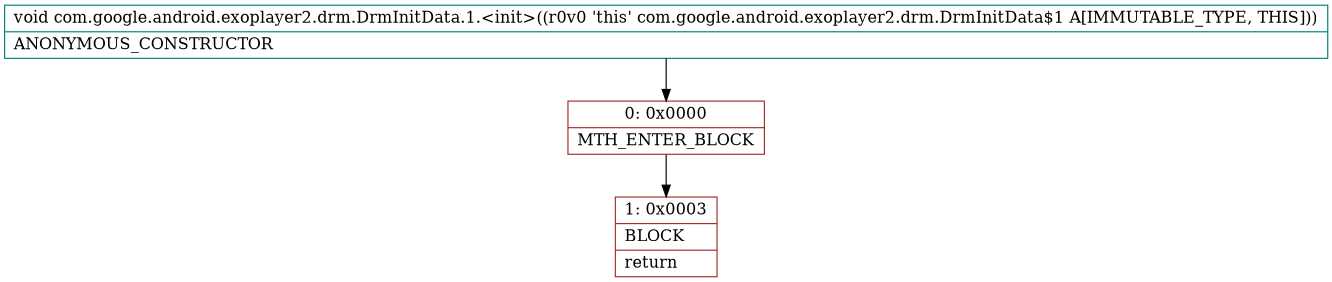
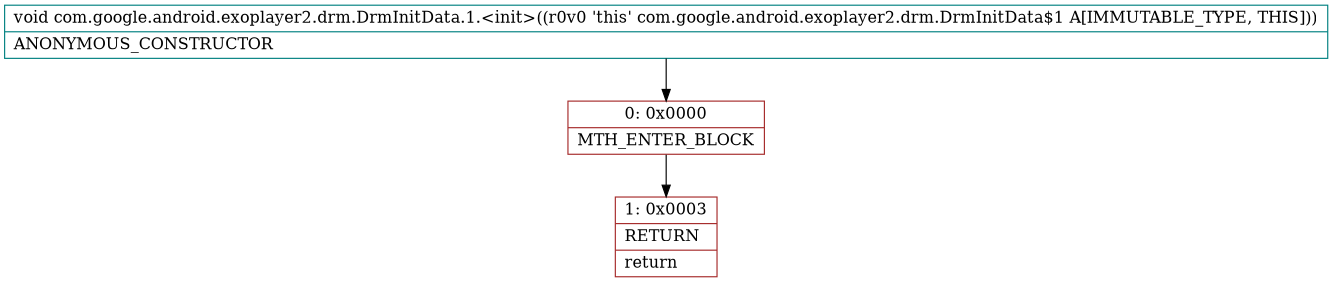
node "1: 0x0003": text "BLOCK" -> "RETURN"
